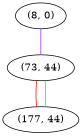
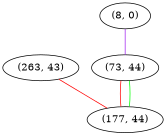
node "(263, 43)": added
